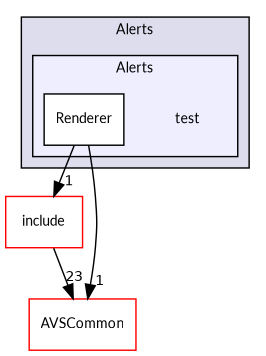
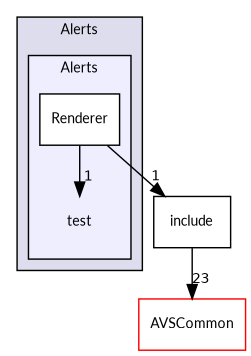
edge "Renderer" -> "AVSCommon": now "Renderer" -> "test"
node "include": color red -> black
